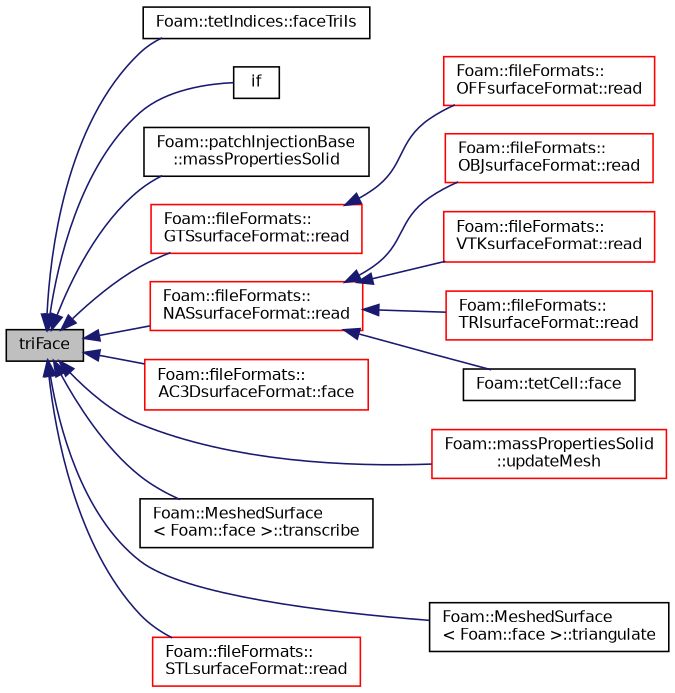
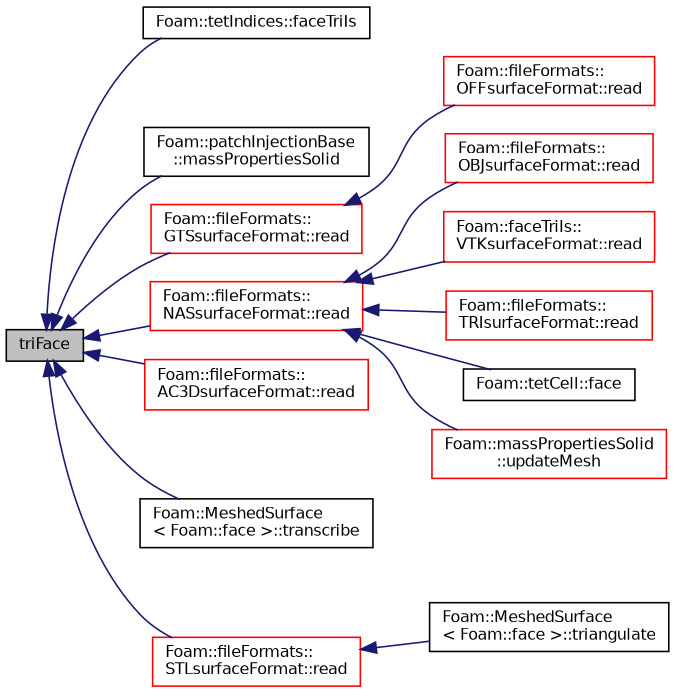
node "if": removed
node "Foam::fileFormats:: VTKsurfaceFormat::read": label "Foam::fileFormats:: VTKsurfaceFormat::read" -> "Foam::faceTriIs:: VTKsurfaceFormat::read"
node "Foam::fileFormats:: AC3DsurfaceFormat::face": label "Foam::fileFormats:: AC3DsurfaceFormat::face" -> "Foam::fileFormats:: AC3DsurfaceFormat::read"
edge "Foam::massPropertiesSolid ::updateMesh" -> "triFace": now "Foam::massPropertiesSolid ::updateMesh" -> "Foam::fileFormats:: NASsurfaceFormat::read"
edge "Foam::MeshedSurface < Foam::face >::triangulate" -> "triFace": now "Foam::MeshedSurface < Foam::face >::triangulate" -> "Foam::fileFormats:: STLsurfaceFormat::read"
